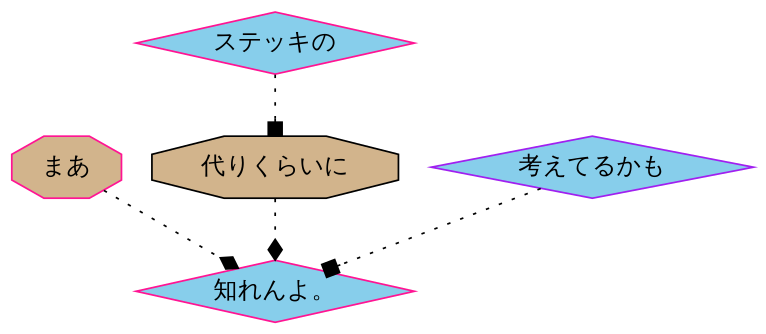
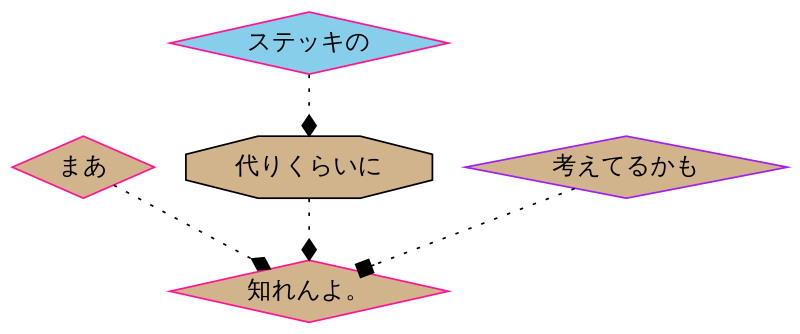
edge "ステッキの" -> "代りくらいに": arrowhead box -> diamond
node "まあ": shape octagon -> diamond
node "考えてるかも": fillcolor skyblue -> tan
node "知れんよ。": fillcolor skyblue -> tan
